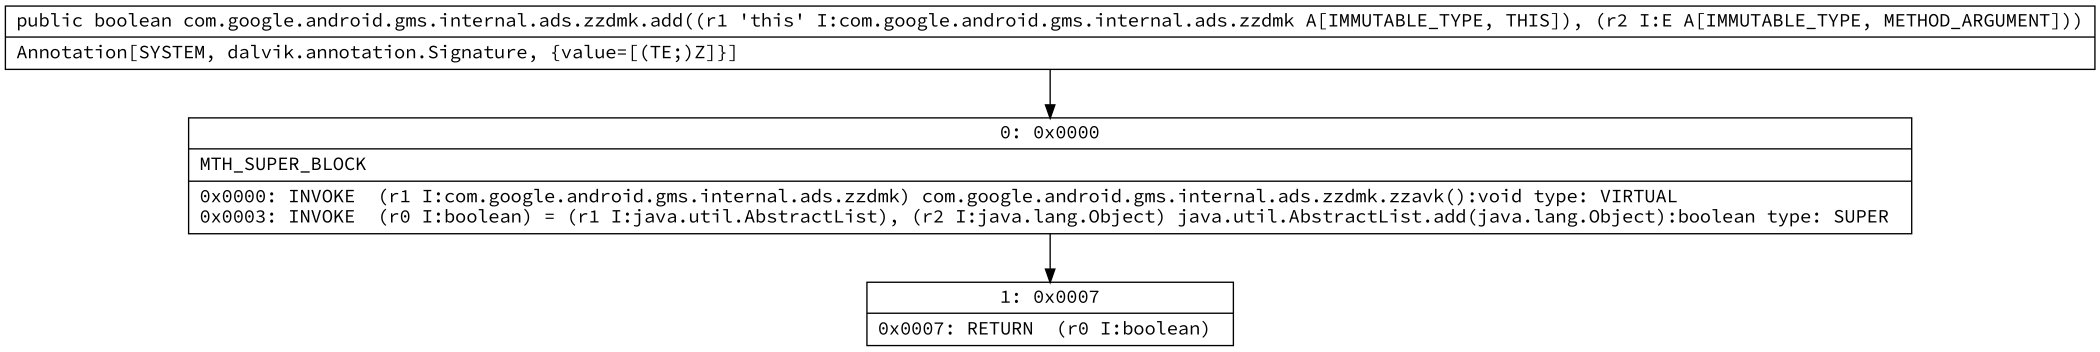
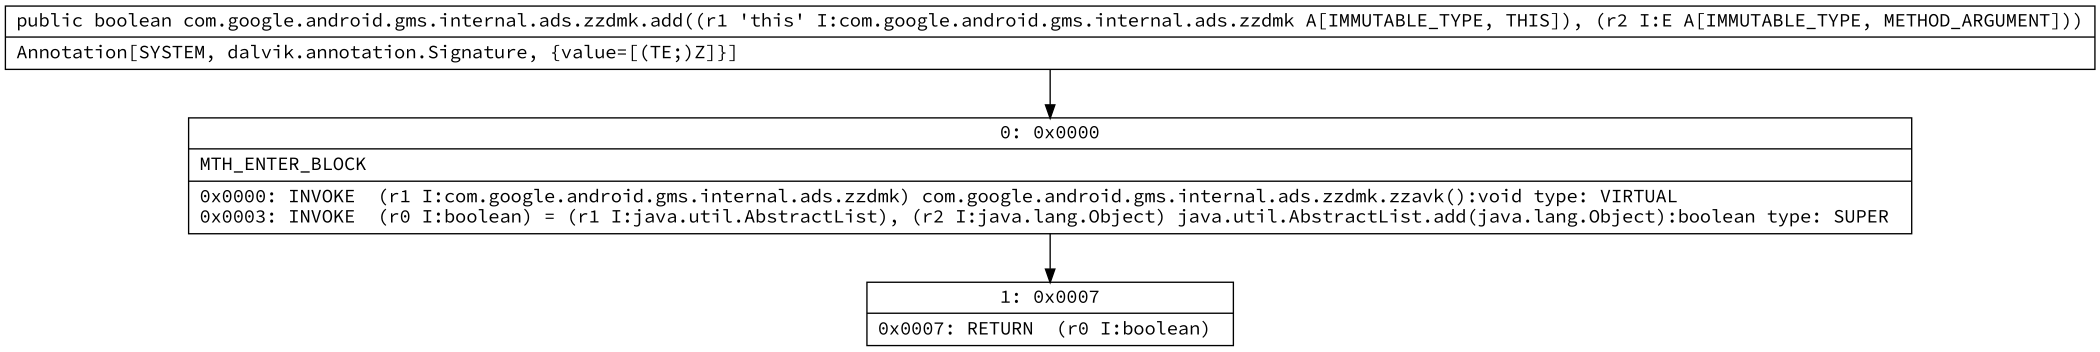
node "0: 0x0000": text "MTH_SUPER_BLOCK" -> "MTH_ENTER_BLOCK"
